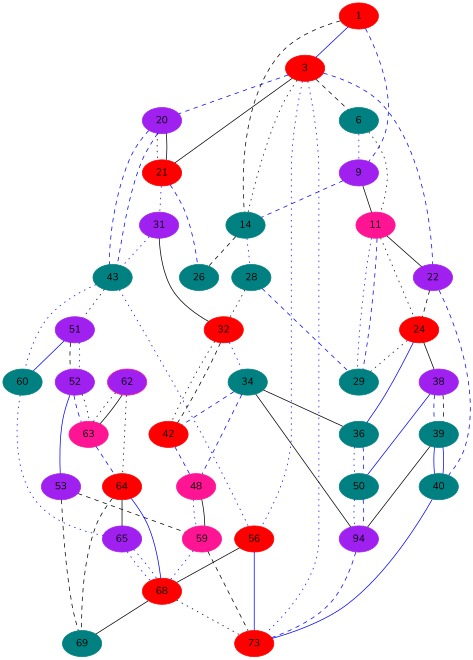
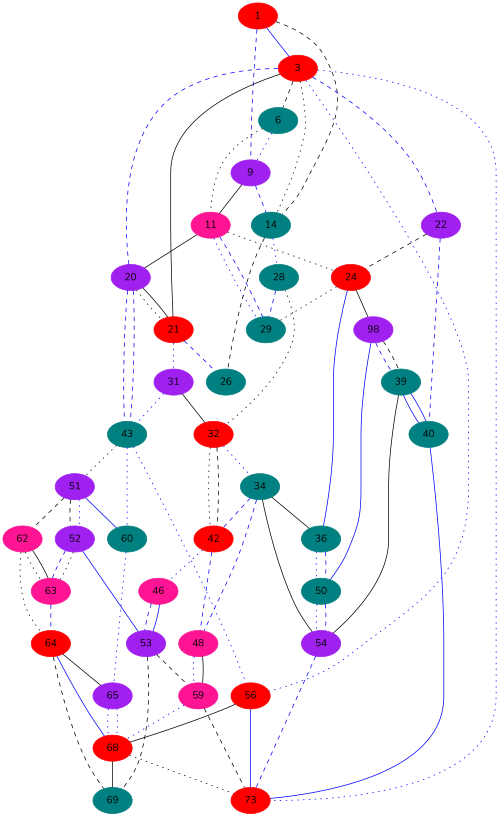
edge "11" -- "22": now "11" -- "20"
node "62": fillcolor purple -> deeppink
node "38": label "38" -> "98"
edge "51" -- "62": added
node "94": label "94" -> "54"
node "46": added
